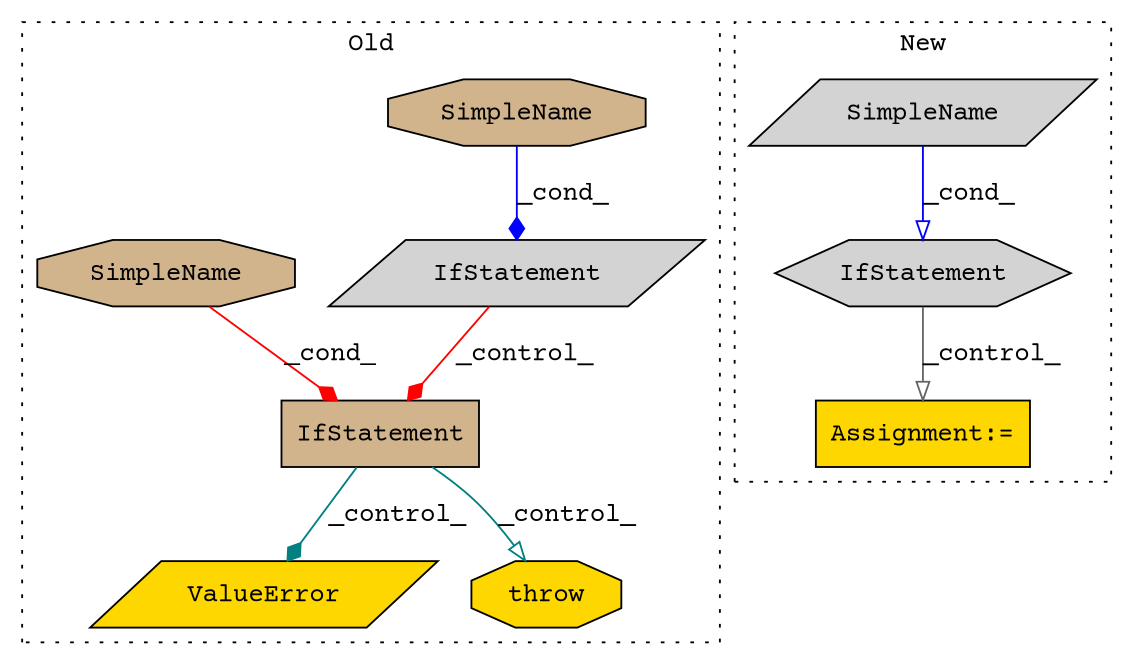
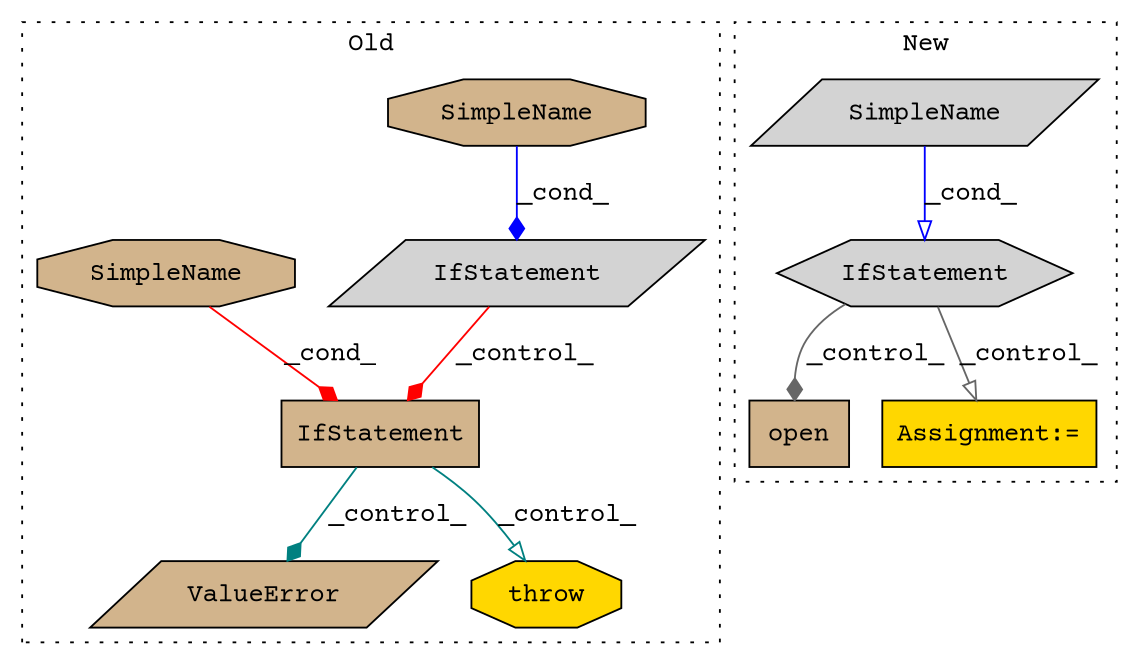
node "open": added
node "ValueError": fillcolor gold -> tan
